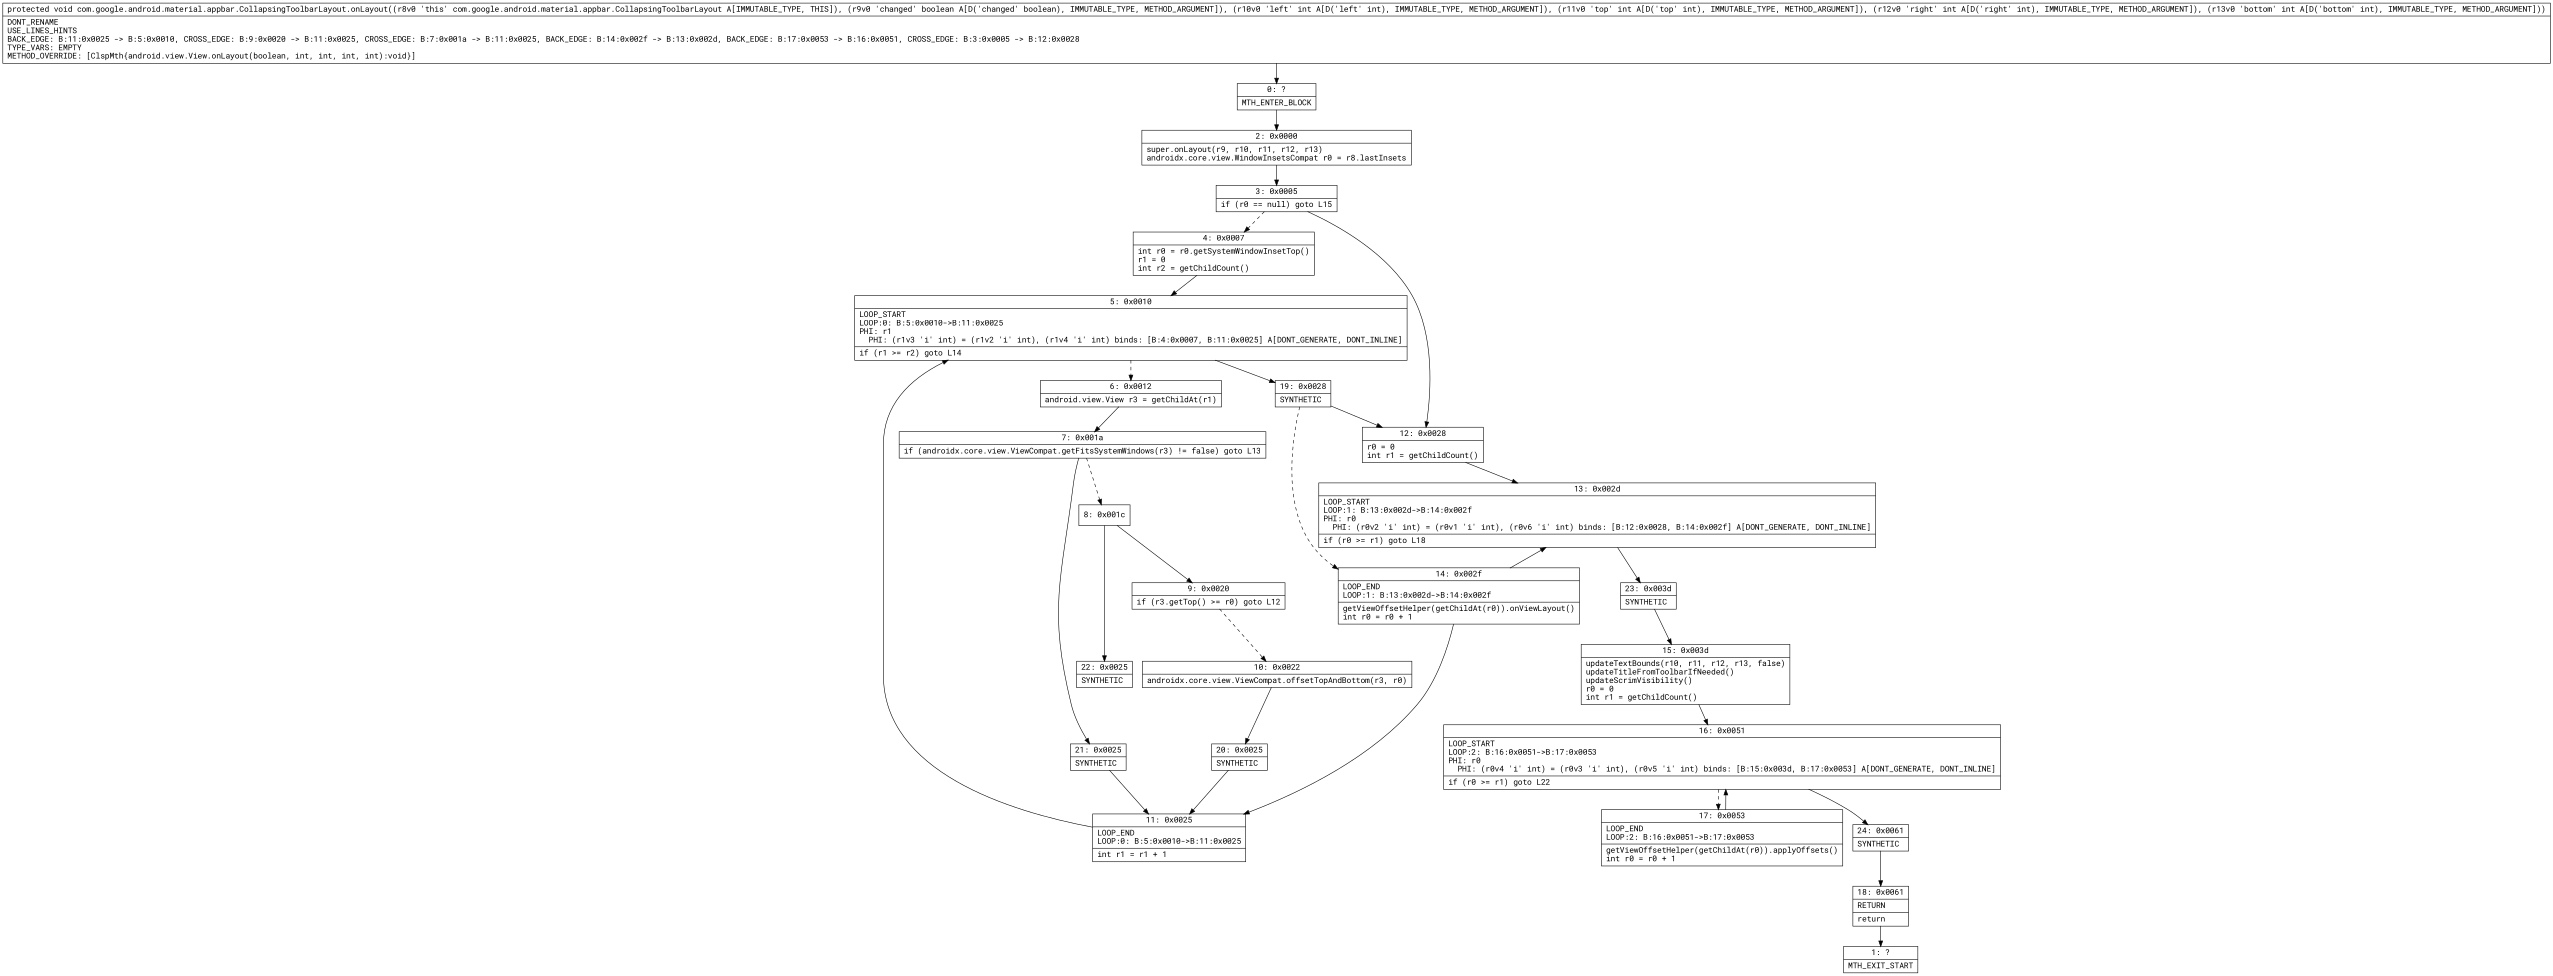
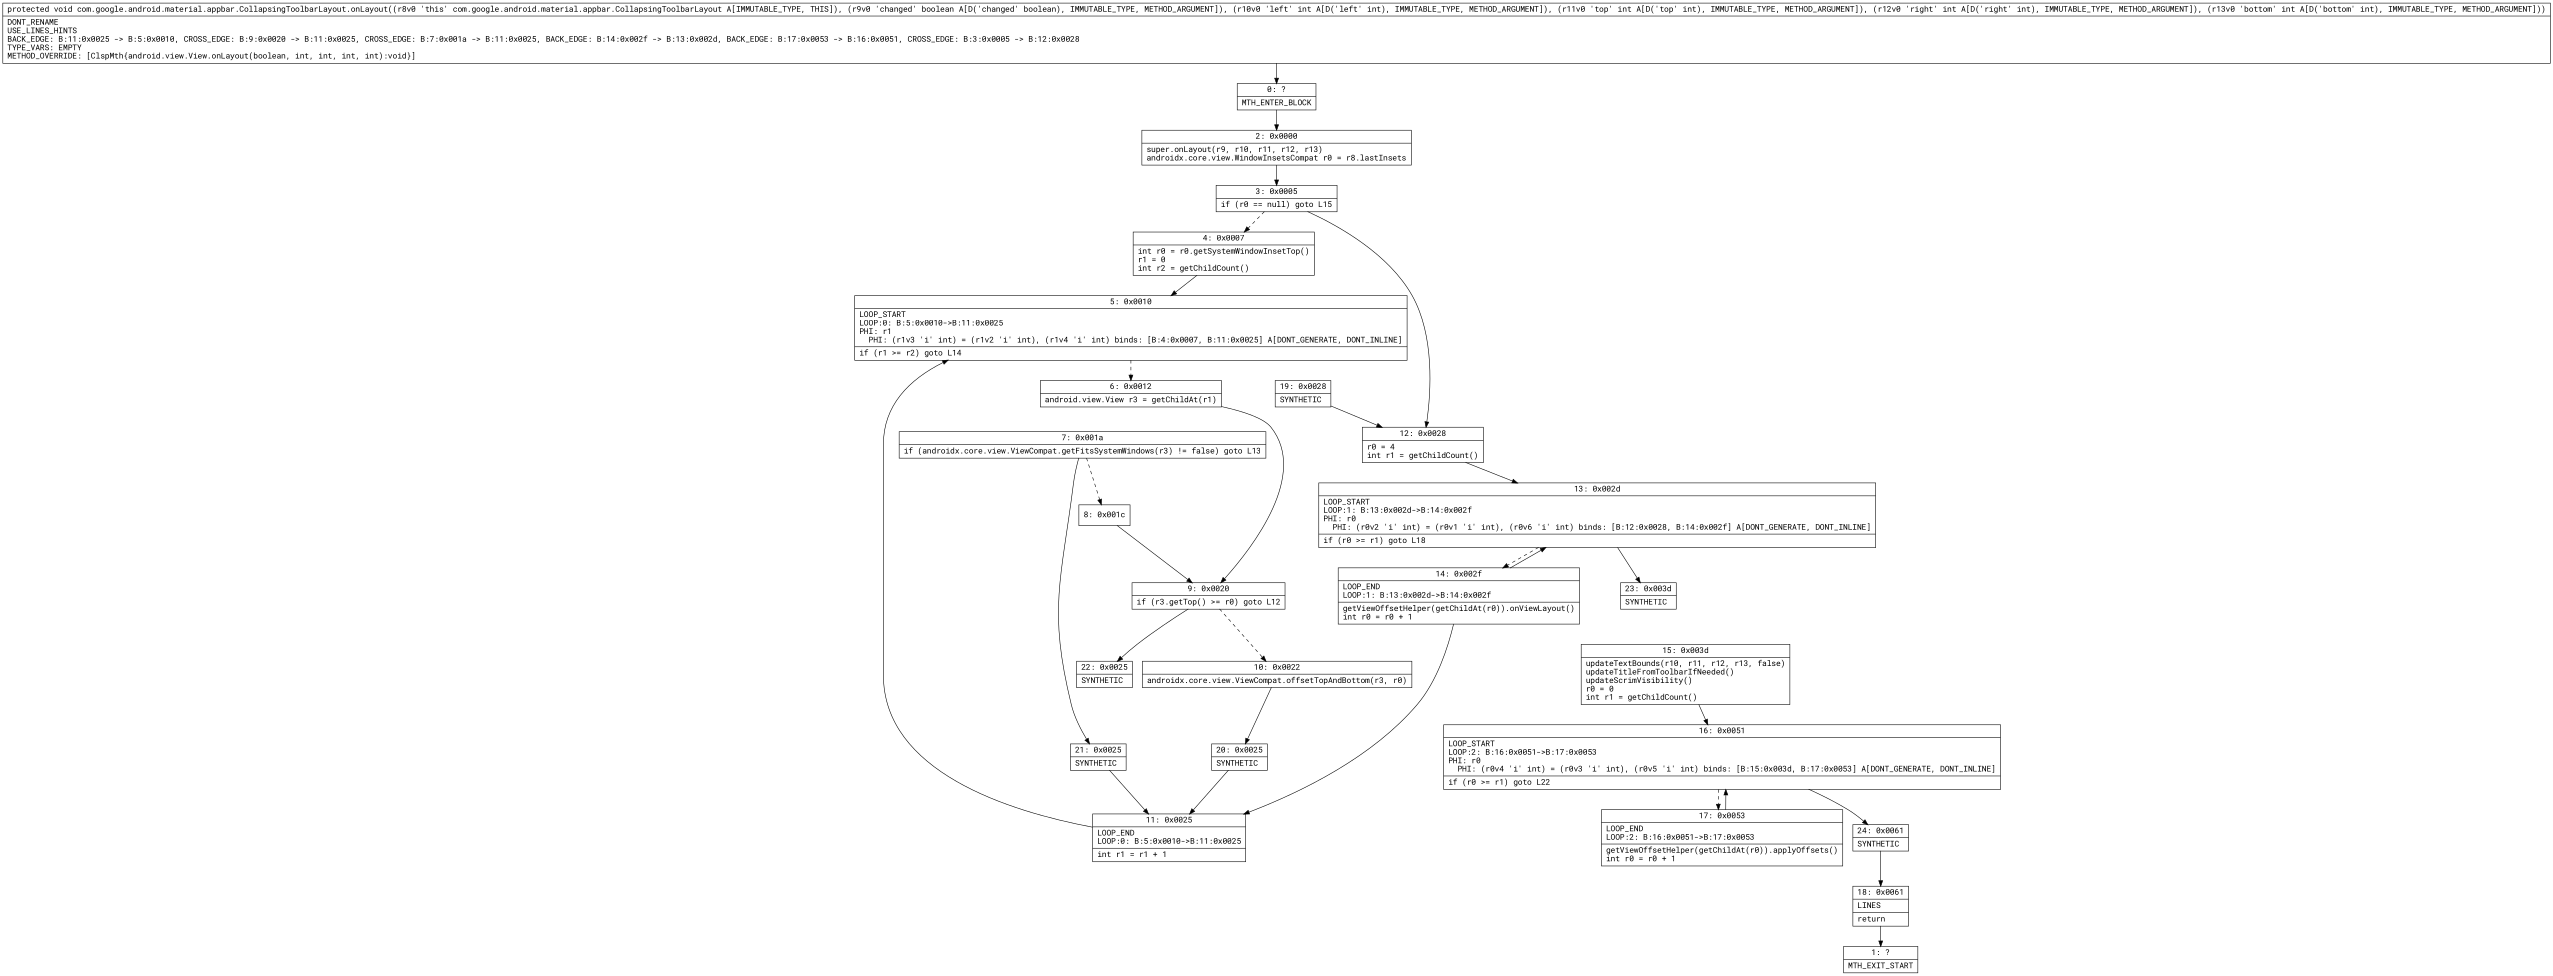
edge "5: 0x0010" -> "19: 0x0028": removed
edge "6: 0x0012" -> "7: 0x001a": now "6: 0x0012" -> "9: 0x0020"
node "12: 0x0028": text "r0 = 0" -> "r0 = 4"
edge "19: 0x0028" -> "14: 0x002f": now "13: 0x002d" -> "14: 0x002f"
edge "8: 0x001c" -> "22: 0x0025": now "9: 0x0020" -> "22: 0x0025"
edge "23: 0x003d" -> "15: 0x003d": removed
node "18: 0x0061": text "RETURN" -> "LINES"
